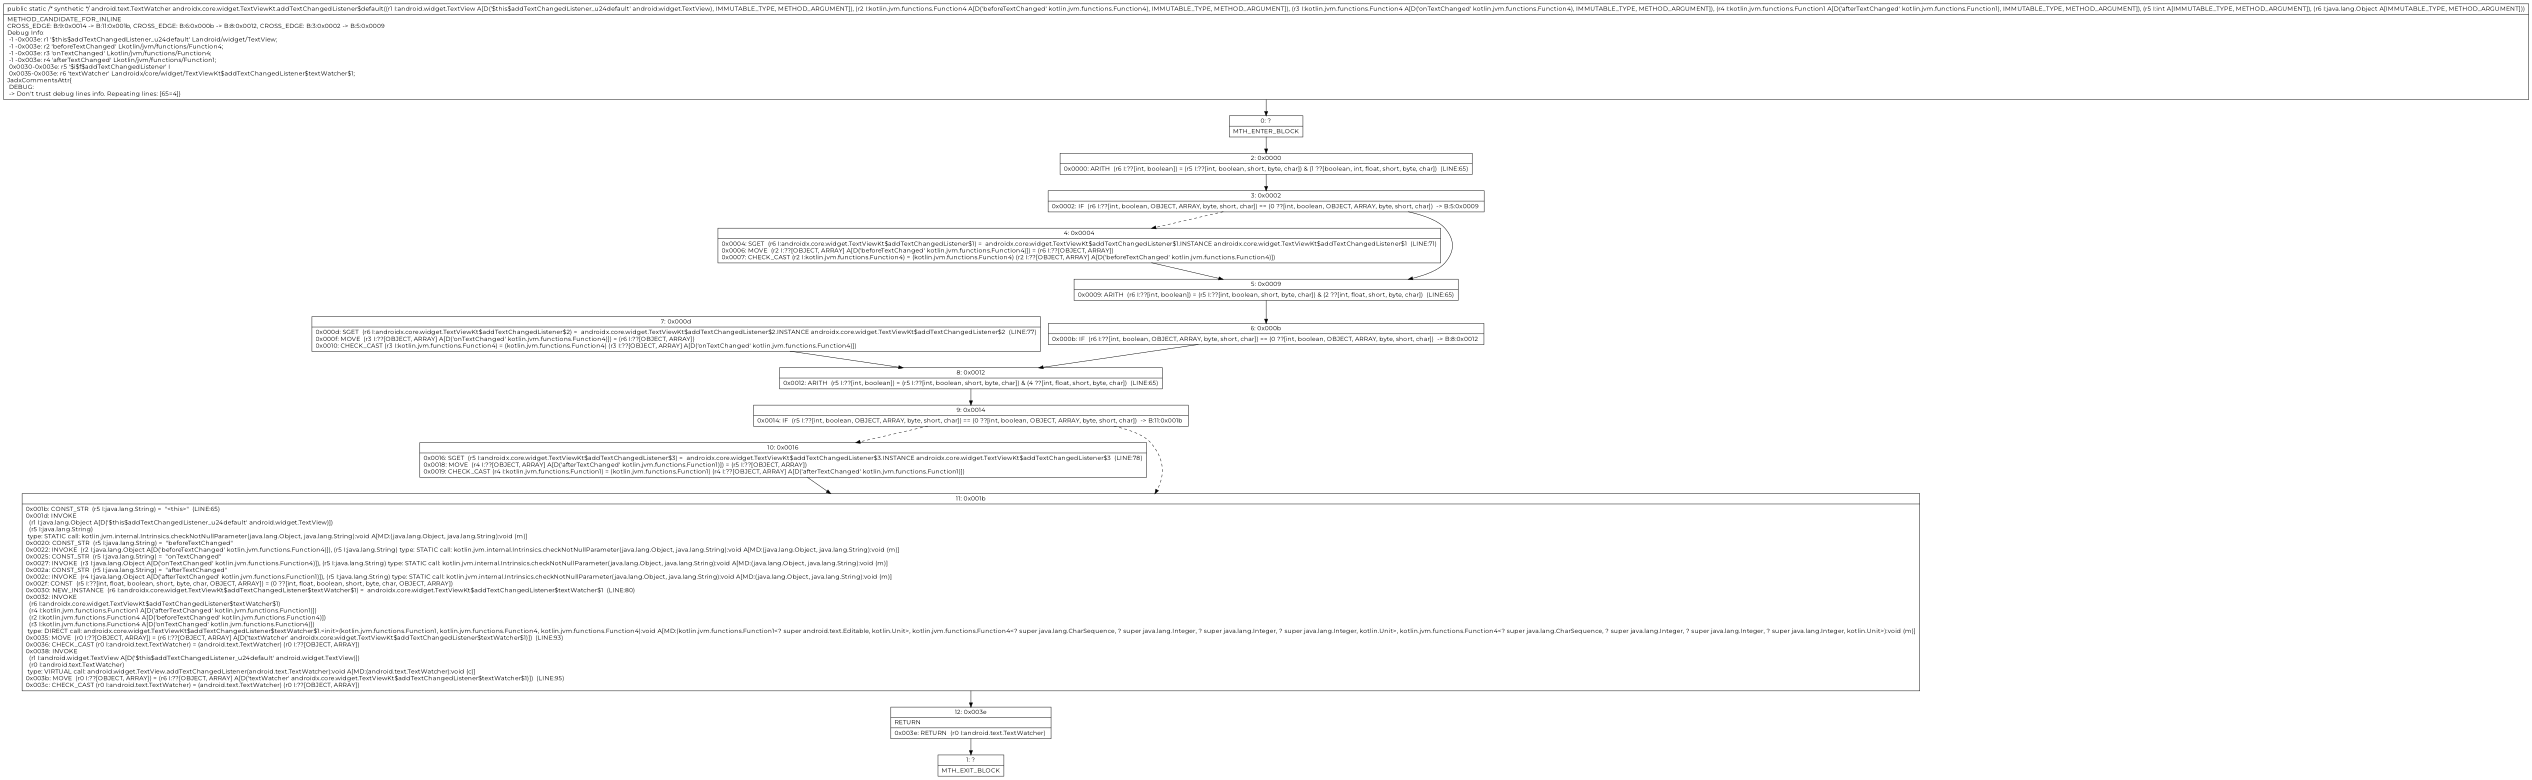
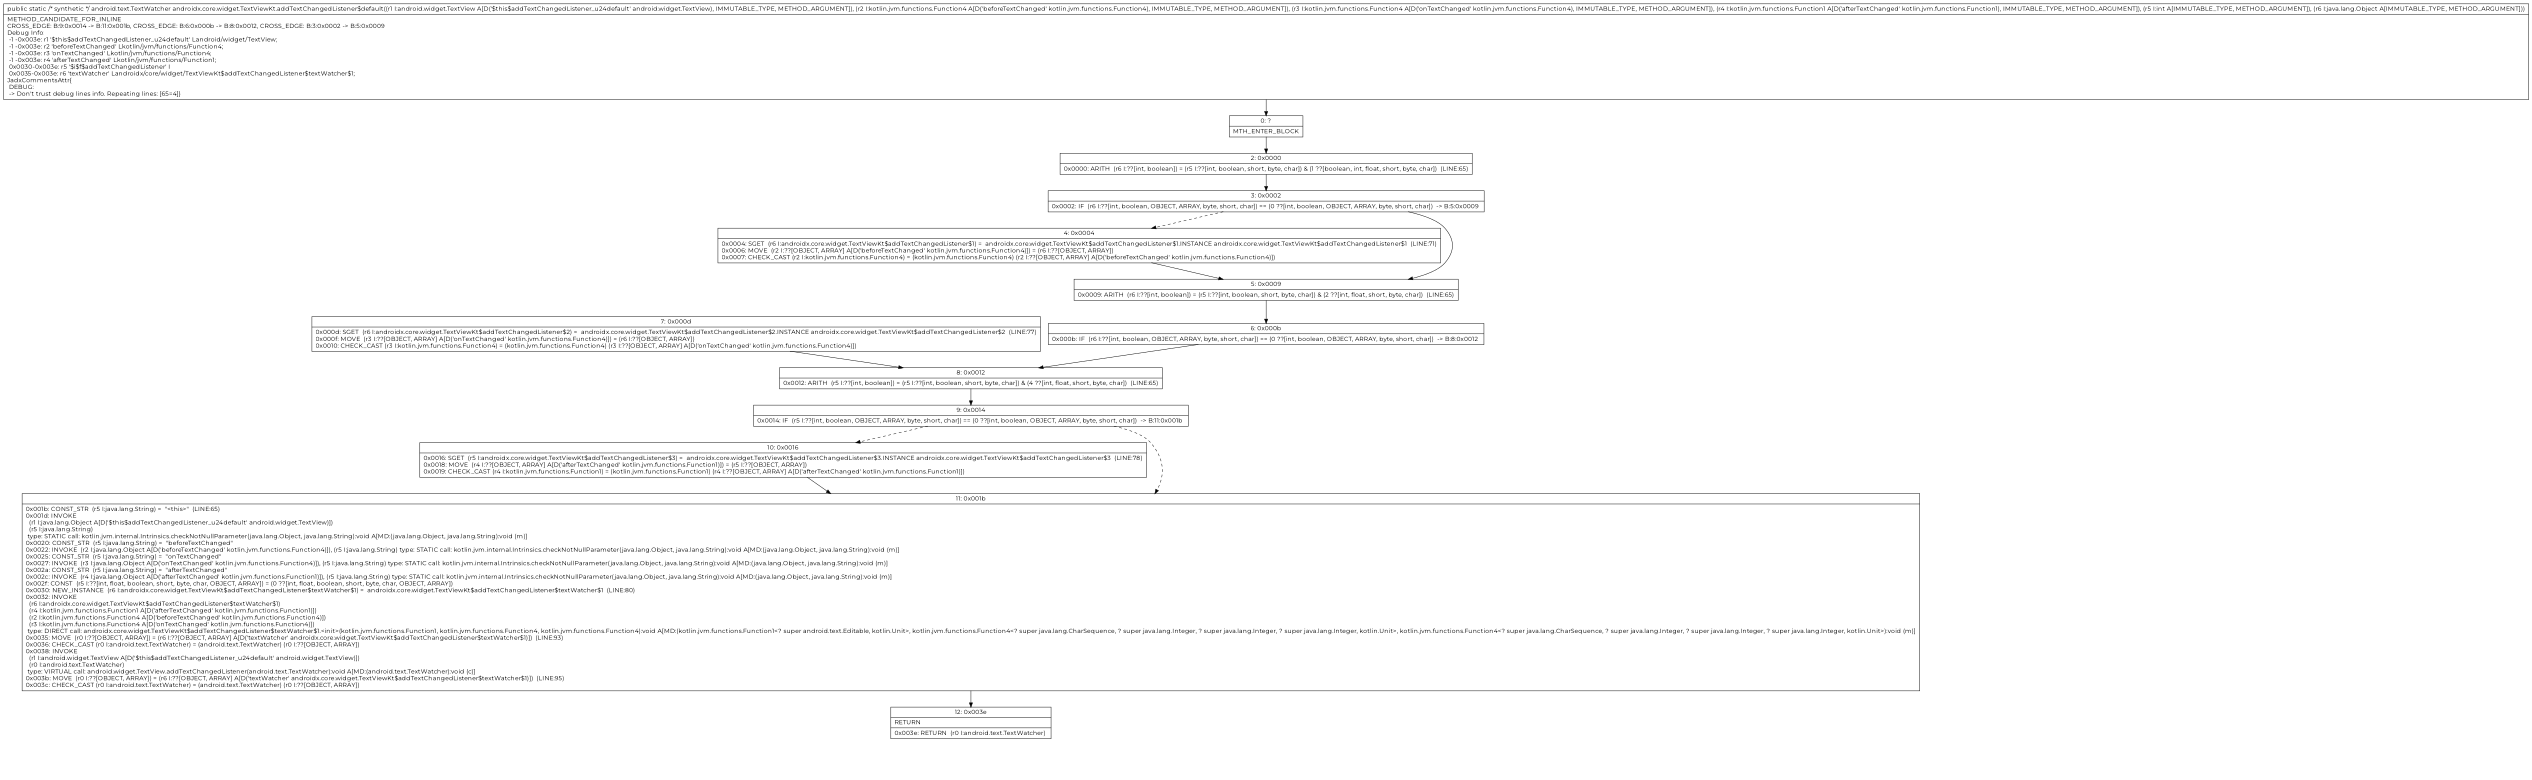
node "1: ?": removed
